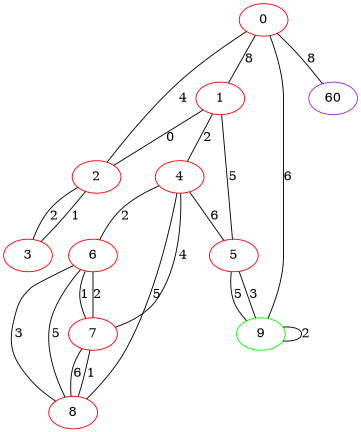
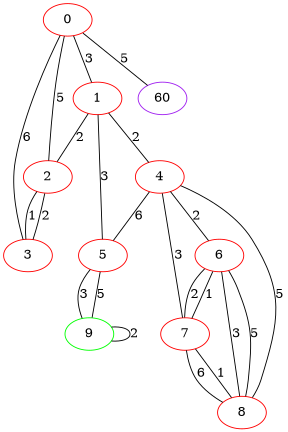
edge "0" -- "1": label "8" -> "3"
edge "0" -- "60": label "8" -> "5"
edge "0" -- "2": label "4" -> "5"
edge "1" -- "2": label "0" -> "2"
edge "1" -- "5": label "5" -> "3"
edge "0" -- "9": now "0" -- "3"
edge "4" -- "7": label "4" -> "3"
